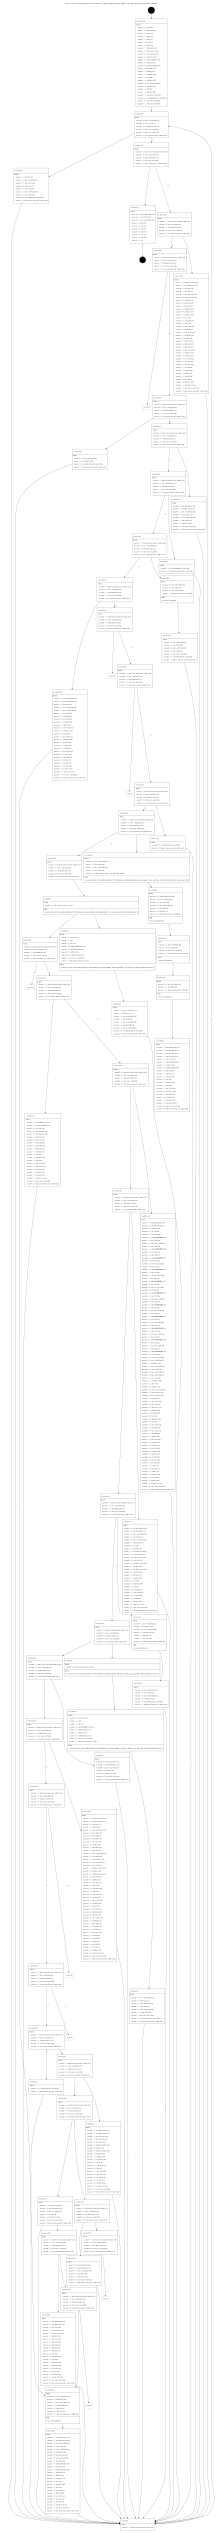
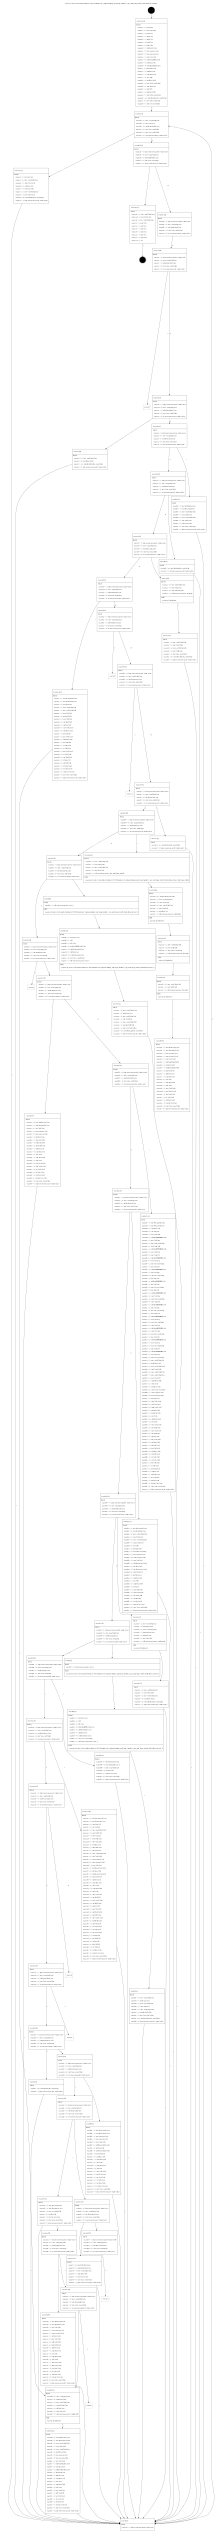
node "0x401cce [137]": removed
edge "0x401def [5]" -> "0x401840 [28]": now "0x401824 [28]" -> "0x401840 [28]"
